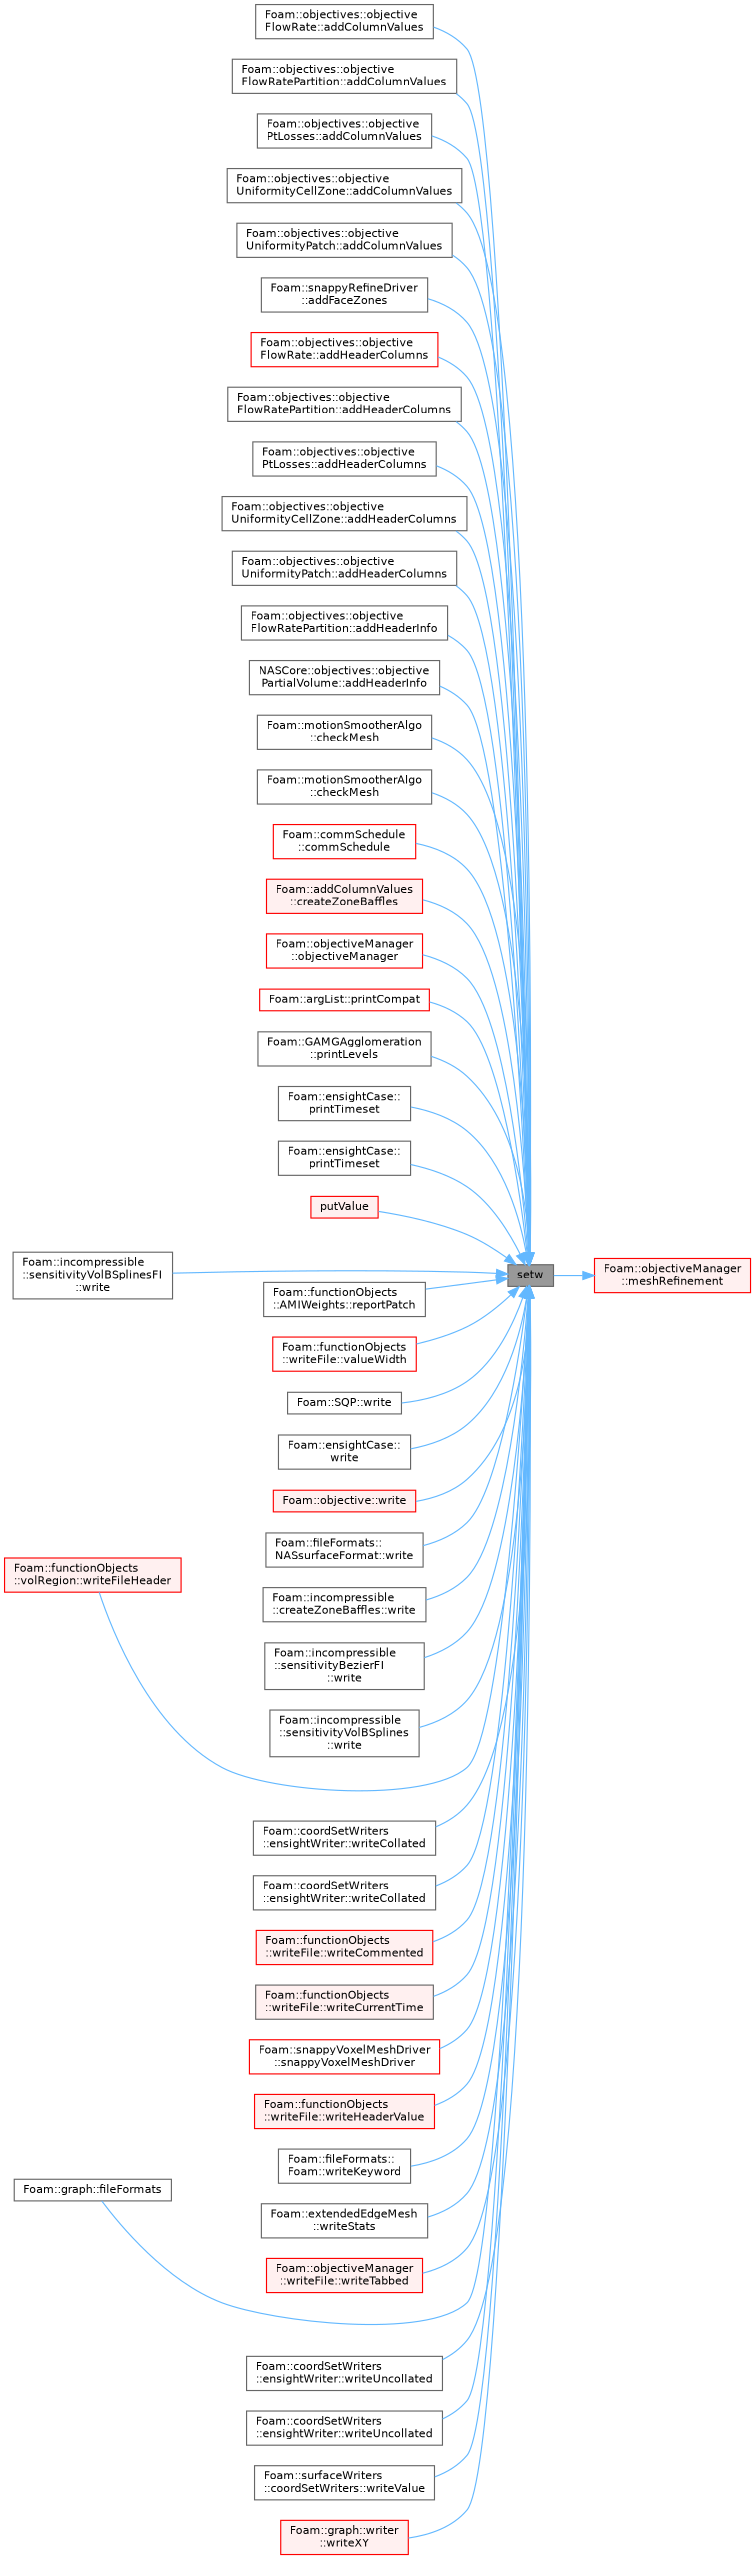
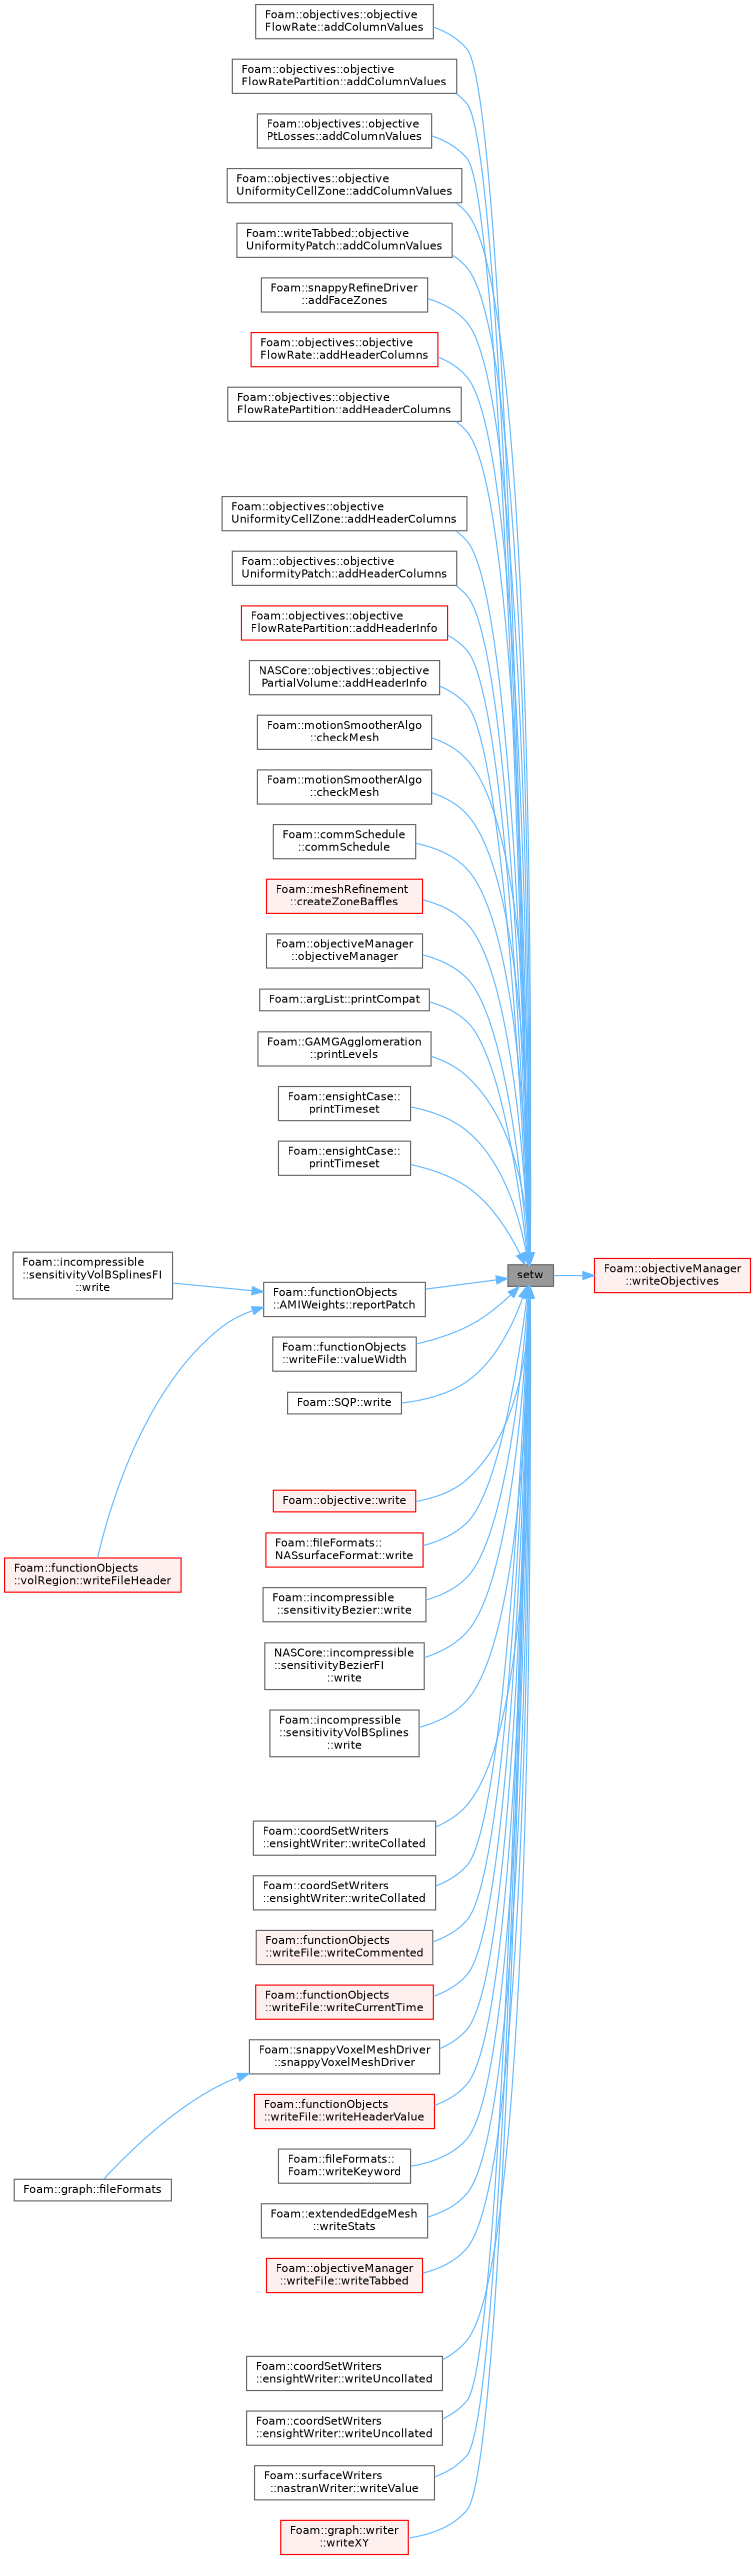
node "Foam::objectives::objective UniformityPatch::addColumnValues": label "Foam::objectives::objective UniformityPatch::addColumnValues" -> "Foam::writeTabbed::objective UniformityPatch::addColumnValues"
node "Foam::objectives::objective PtLosses::addHeaderColumns": removed
node "Foam::objectives::objective FlowRatePartition::addHeaderInfo": color grey40 -> red
node "Foam::commSchedule ::commSchedule": color red -> grey40
node "Foam::addColumnValues ::createZoneBaffles": label "Foam::addColumnValues ::createZoneBaffles" -> "Foam::meshRefinement ::createZoneBaffles"
node "Foam::objectiveManager ::objectiveManager": color red -> grey40
node "Foam::argList::printCompat": color red -> grey40
node "putValue": removed
edge "Foam::incompressible ::sensitivityVolBSplinesFI ::write" -> "setw": now "Foam::incompressible ::sensitivityVolBSplinesFI ::write" -> "Foam::functionObjects ::AMIWeights::reportPatch"
node "Foam::objectiveManager ::meshRefinement": label "Foam::objectiveManager ::meshRefinement" -> "Foam::objectiveManager ::writeObjectives"
node "Foam::functionObjects ::writeFile::valueWidth": color red -> grey40
node "Foam::ensightCase:: write": removed
node "Foam::fileFormats:: NASsurfaceFormat::write": color grey40 -> red
node "Foam::incompressible ::createZoneBaffles::write": label "Foam::incompressible ::createZoneBaffles::write" -> "Foam::incompressible ::sensitivityBezier::write"
node "Foam::incompressible ::sensitivityBezierFI ::write": label "Foam::incompressible ::sensitivityBezierFI ::write" -> "NASCore::incompressible ::sensitivityBezierFI ::write"
edge "Foam::functionObjects ::volRegion::writeFileHeader" -> "setw": now "Foam::functionObjects ::volRegion::writeFileHeader" -> "Foam::functionObjects ::AMIWeights::reportPatch"
node "Foam::functionObjects ::writeFile::writeCommented": color red -> grey40
node "Foam::functionObjects ::writeFile::writeCurrentTime": color grey40 -> red
node "Foam::snappyVoxelMeshDriver ::snappyVoxelMeshDriver": color red -> grey40
edge "Foam::graph::fileFormats" -> "setw": now "Foam::graph::fileFormats" -> "Foam::snappyVoxelMeshDriver ::snappyVoxelMeshDriver"
node "Foam::surfaceWriters ::coordSetWriters::writeValue": label "Foam::surfaceWriters ::coordSetWriters::writeValue" -> "Foam::surfaceWriters ::nastranWriter::writeValue"
